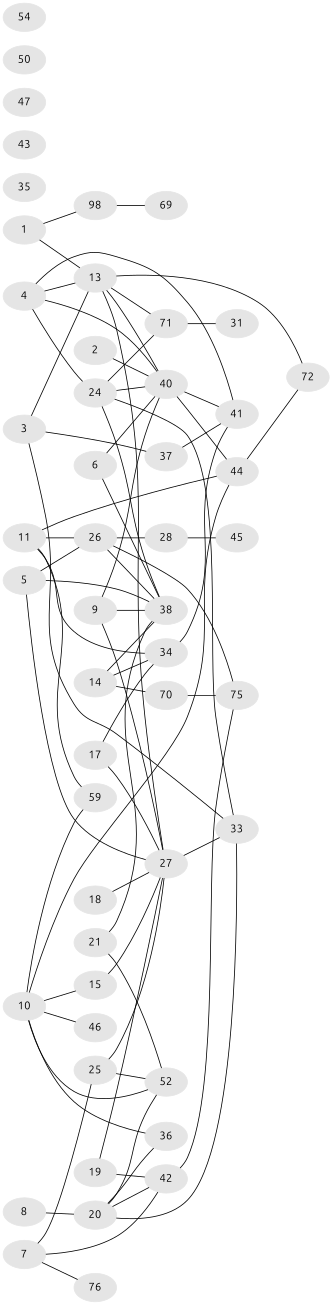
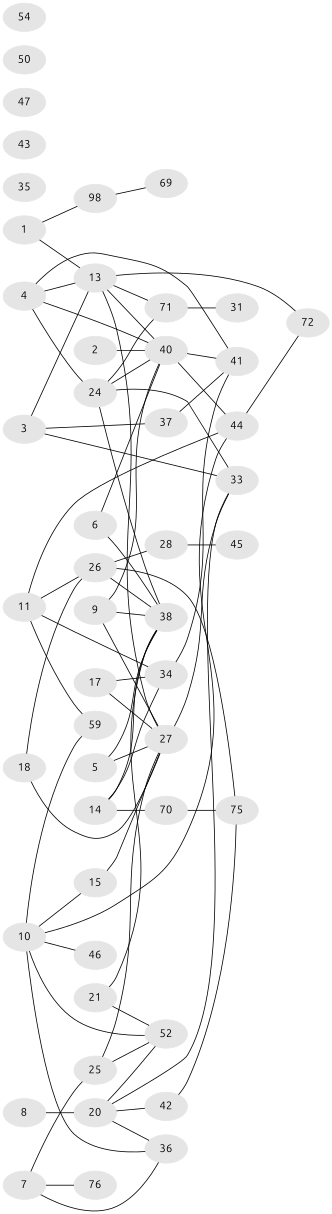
edge "26" -- "5": now "26" -- "18"
node "19": removed
edge "42" -- "7": now "36" -- "7"
